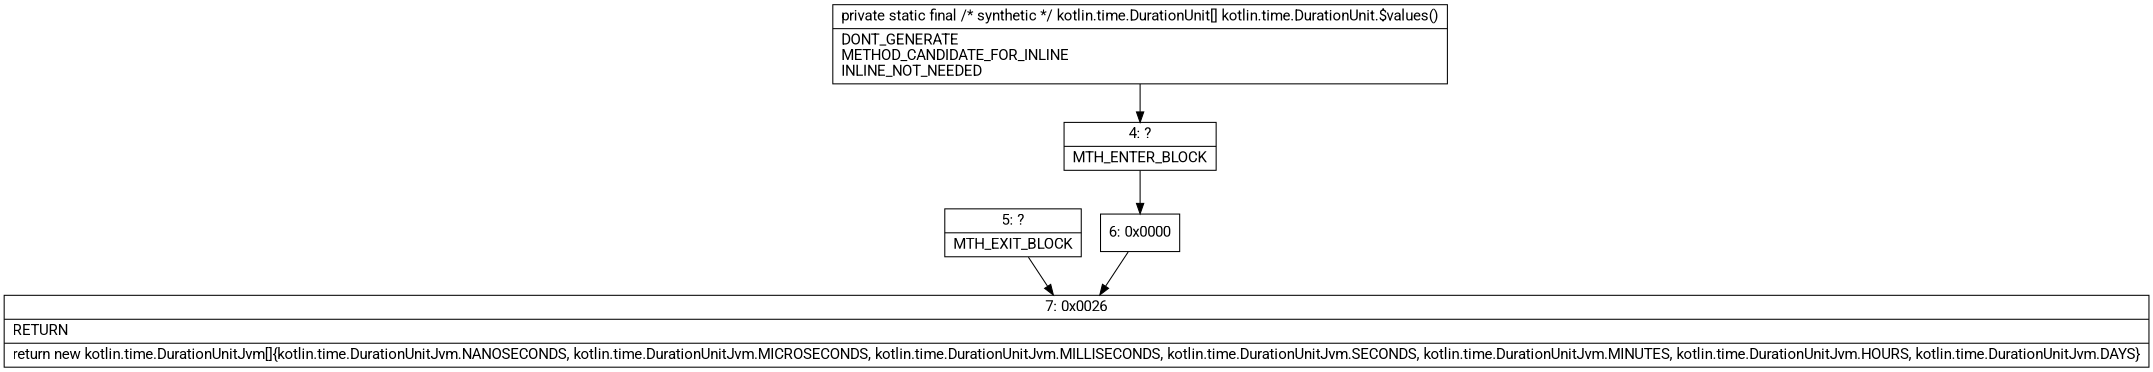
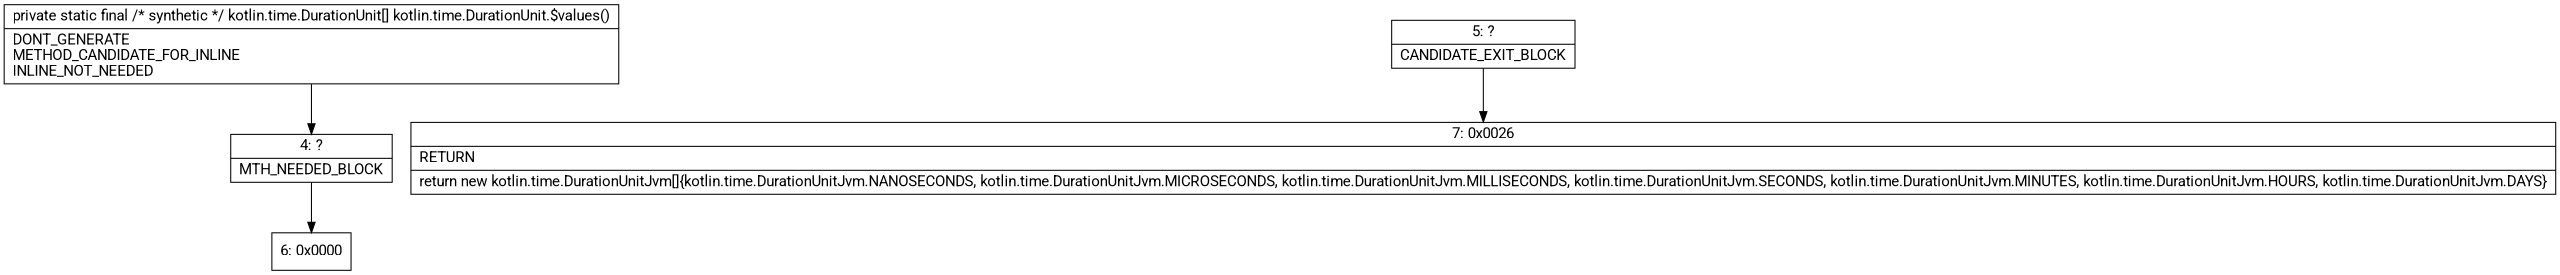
node "4: ?": text "MTH_ENTER_BLOCK" -> "MTH_NEEDED_BLOCK"
node "5: ?": text "MTH_EXIT_BLOCK" -> "CANDIDATE_EXIT_BLOCK"
edge "6: 0x0000" -> "7: 0x0026": removed
